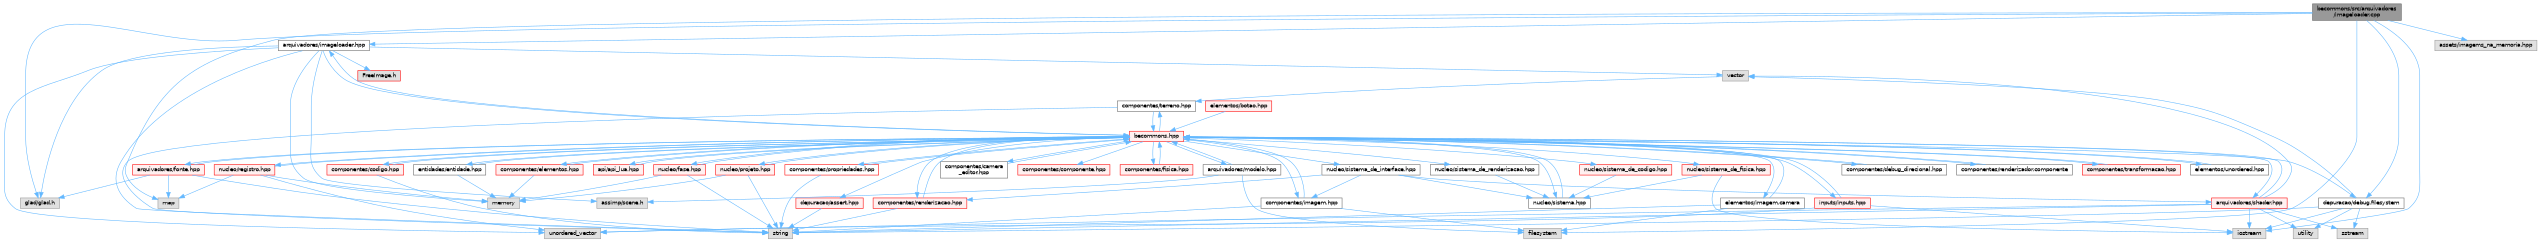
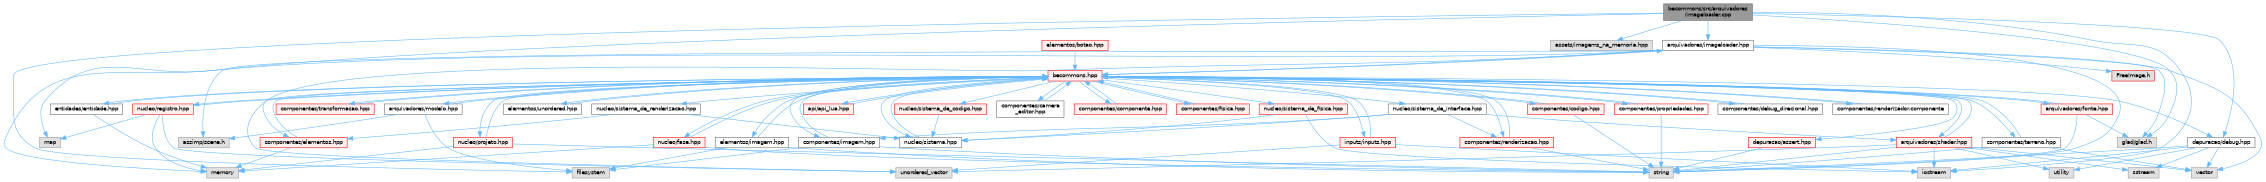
edge "vector" -> "componentes/terreno.hpp": reversed
edge "componentes/componente.hpp" -> "becommons.hpp": added
edge "nucleo/sistema_de_renderizacao.hpp" -> "componentes/elementos.hpp": added
edge "arquivadores/fonte.hpp" -> "map": removed
node "elementos/imagem.camera": label "elementos/imagem.camera" -> "elementos/imagem.hpp"
node "depuracao/debug.filesystem": label "depuracao/debug.filesystem" -> "depuracao/debug.hpp"
